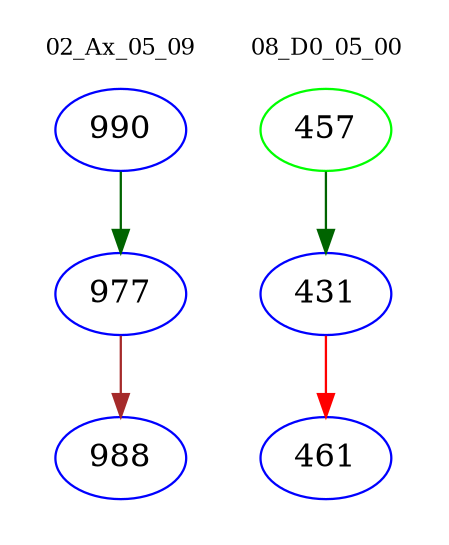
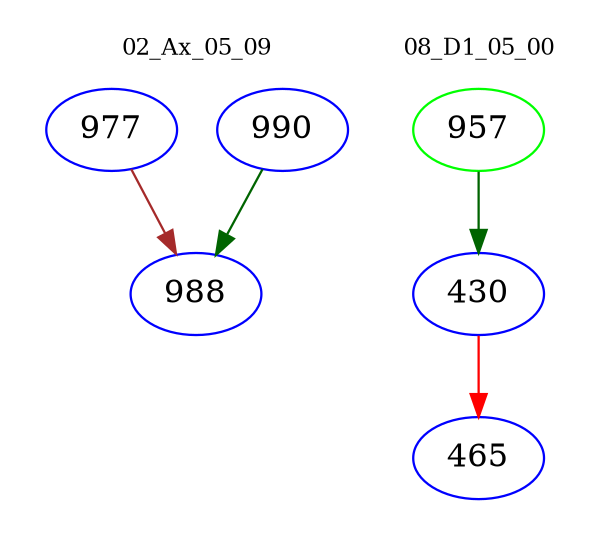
cluster "08_D0_05_00": label "08_D0_05_00" -> "08_D1_05_00"
node "457": label "457" -> "957"
edge "990" -> "977": now "990" -> "988"
node "431": label "431" -> "430"
node "461": label "461" -> "465"
